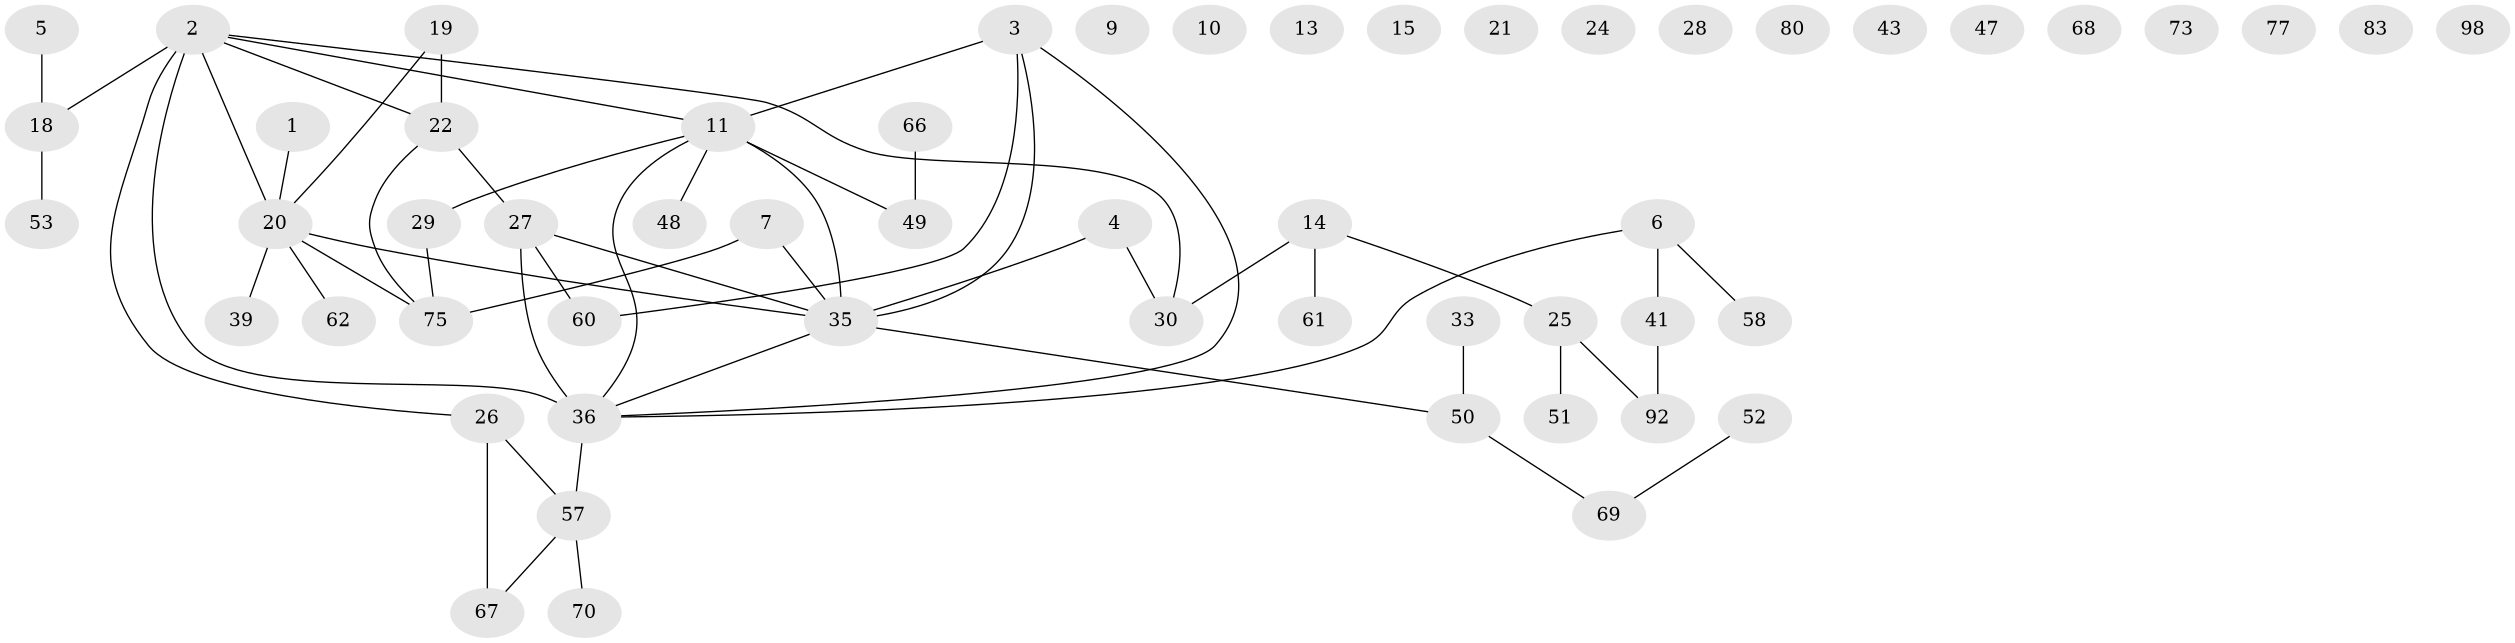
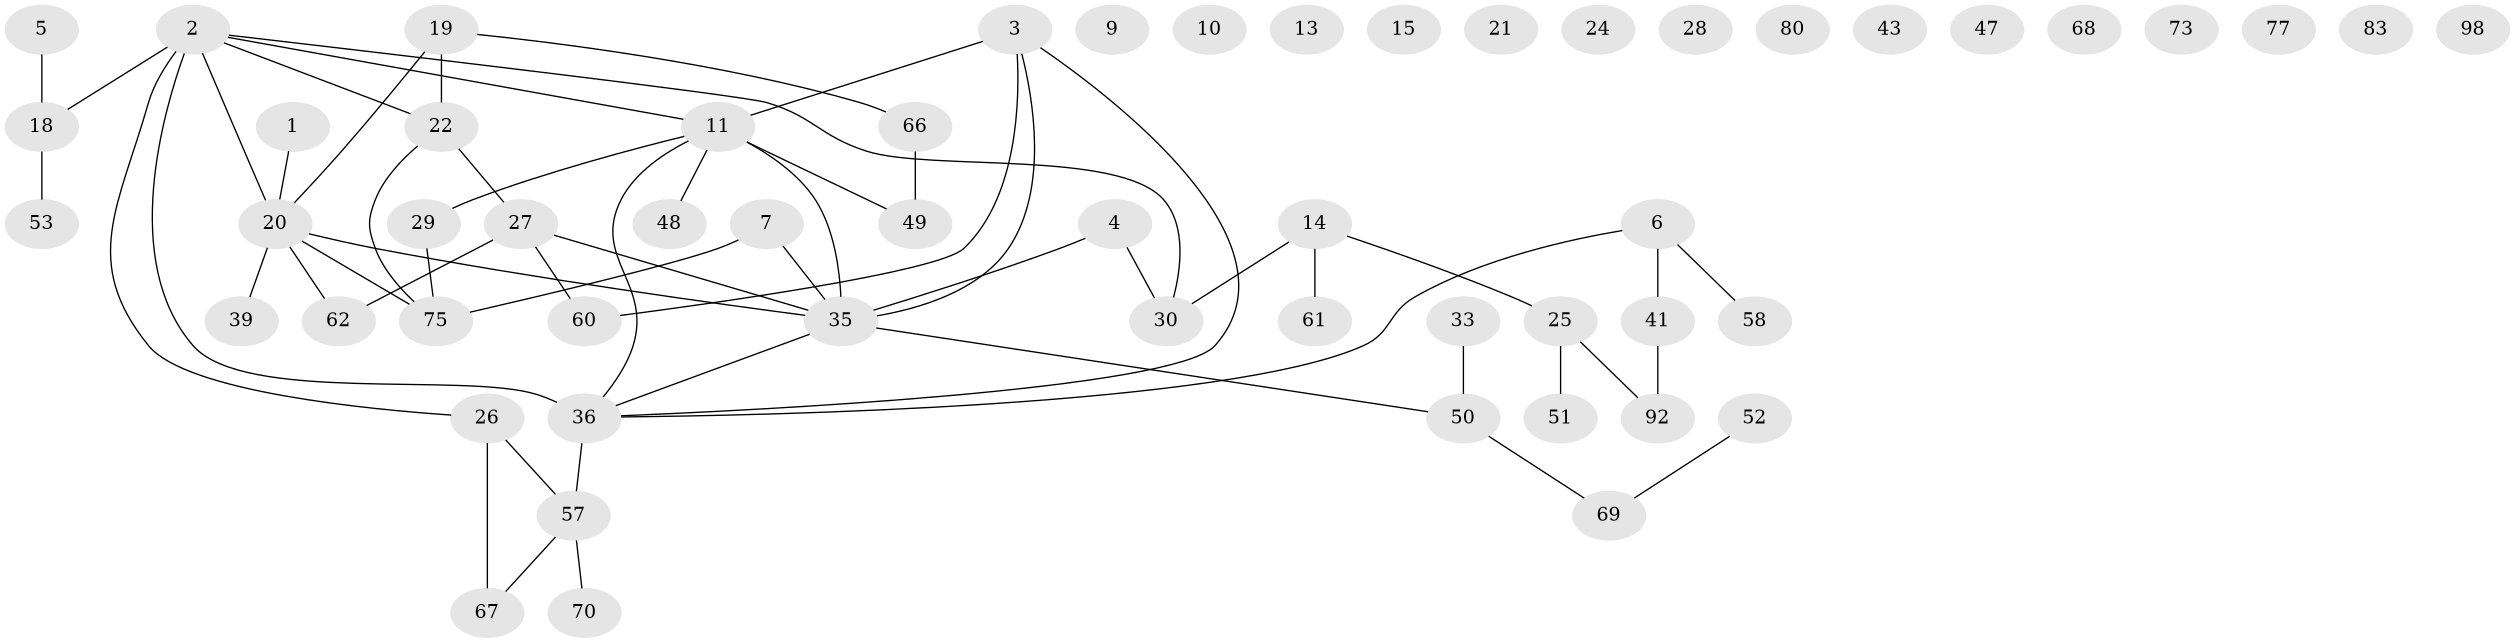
edge "19" -- "66": added
edge "27" -- "36": now "27" -- "62"
